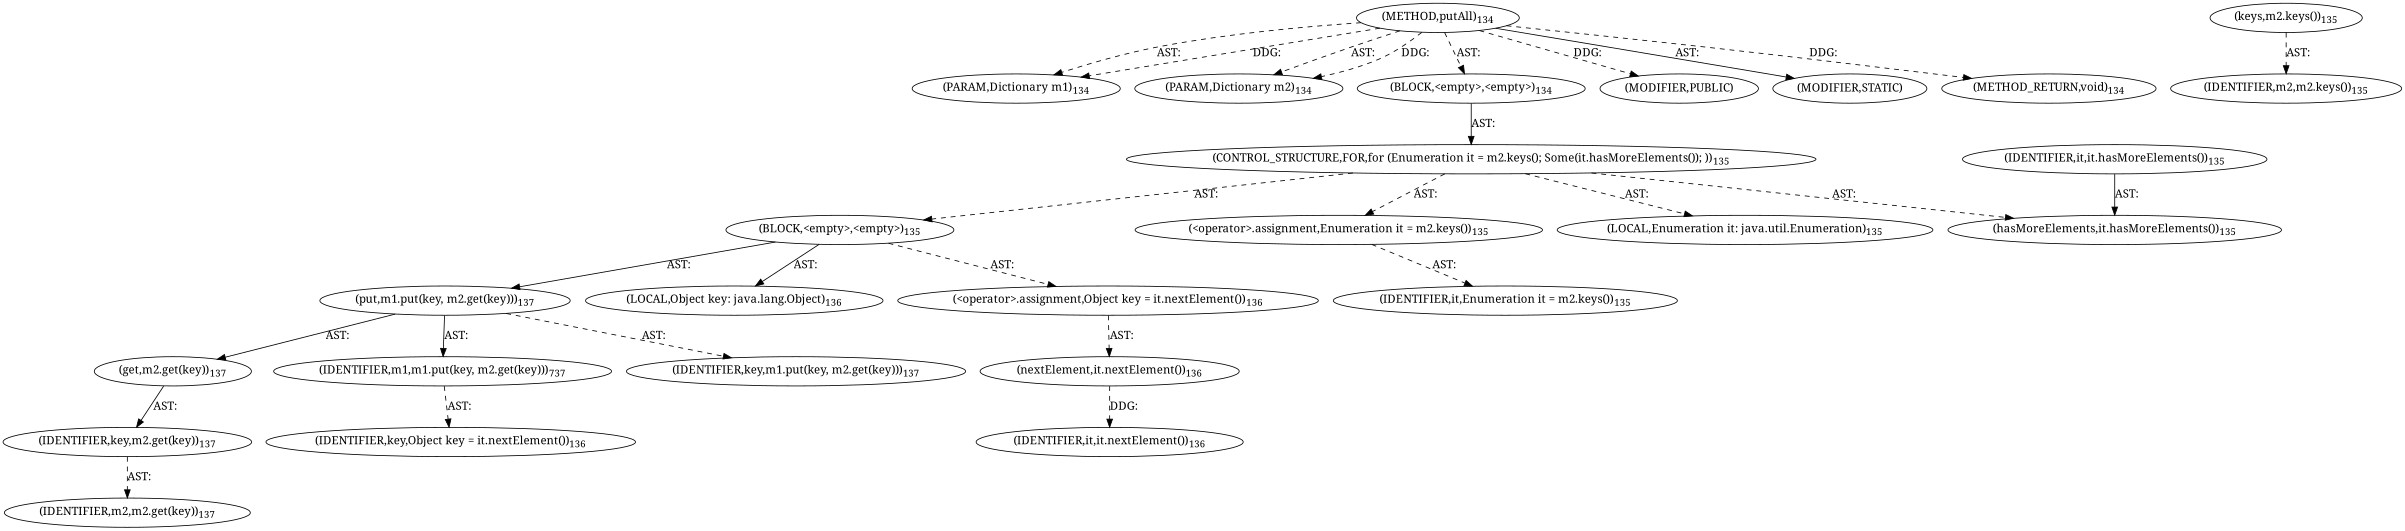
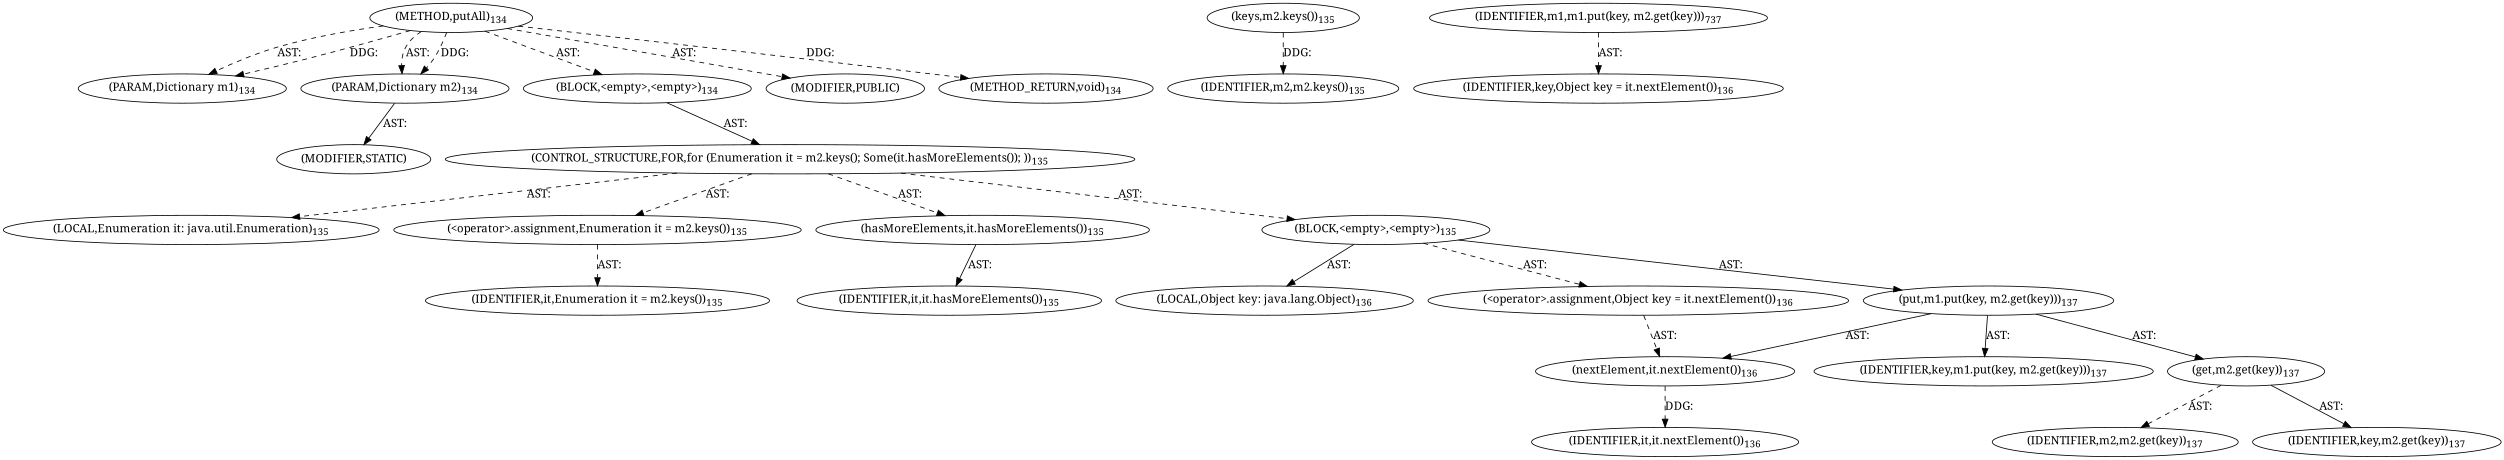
edge "(METHOD,putAll)" -> "(MODIFIER,PUBLIC)": label "DDG: " -> "AST: "
edge "(METHOD,putAll)" -> "(MODIFIER,STATIC)": now "(PARAM,Dictionary m2)" -> "(MODIFIER,STATIC)"
edge "(keys,m2.keys())" -> "(IDENTIFIER,m2,m2.keys())": label "AST: " -> "DDG: "
edge "(IDENTIFIER,it,it.hasMoreElements())" -> "(hasMoreElements,it.hasMoreElements())": reversed
edge "(put,m1.put(key, m2.get(key)))" -> "(IDENTIFIER,m1,m1.put(key, m2.get(key)))": now "(put,m1.put(key, m2.get(key)))" -> "(nextElement,it.nextElement())"
edge "(put,m1.put(key, m2.get(key)))" -> "(IDENTIFIER,key,m1.put(key, m2.get(key)))": style dashed -> solid
edge "(IDENTIFIER,key,m2.get(key))" -> "(IDENTIFIER,m2,m2.get(key))": now "(get,m2.get(key))" -> "(IDENTIFIER,m2,m2.get(key))"
